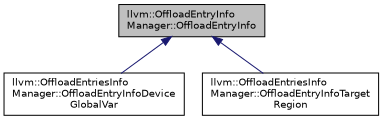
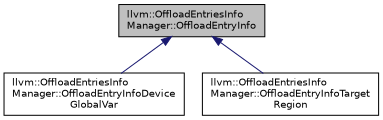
node "llvm::OffloadEntryInfo Manager::OffloadEntryInfo": label "llvm::OffloadEntryInfo Manager::OffloadEntryInfo" -> "llvm::OffloadEntriesInfo Manager::OffloadEntryInfo"
